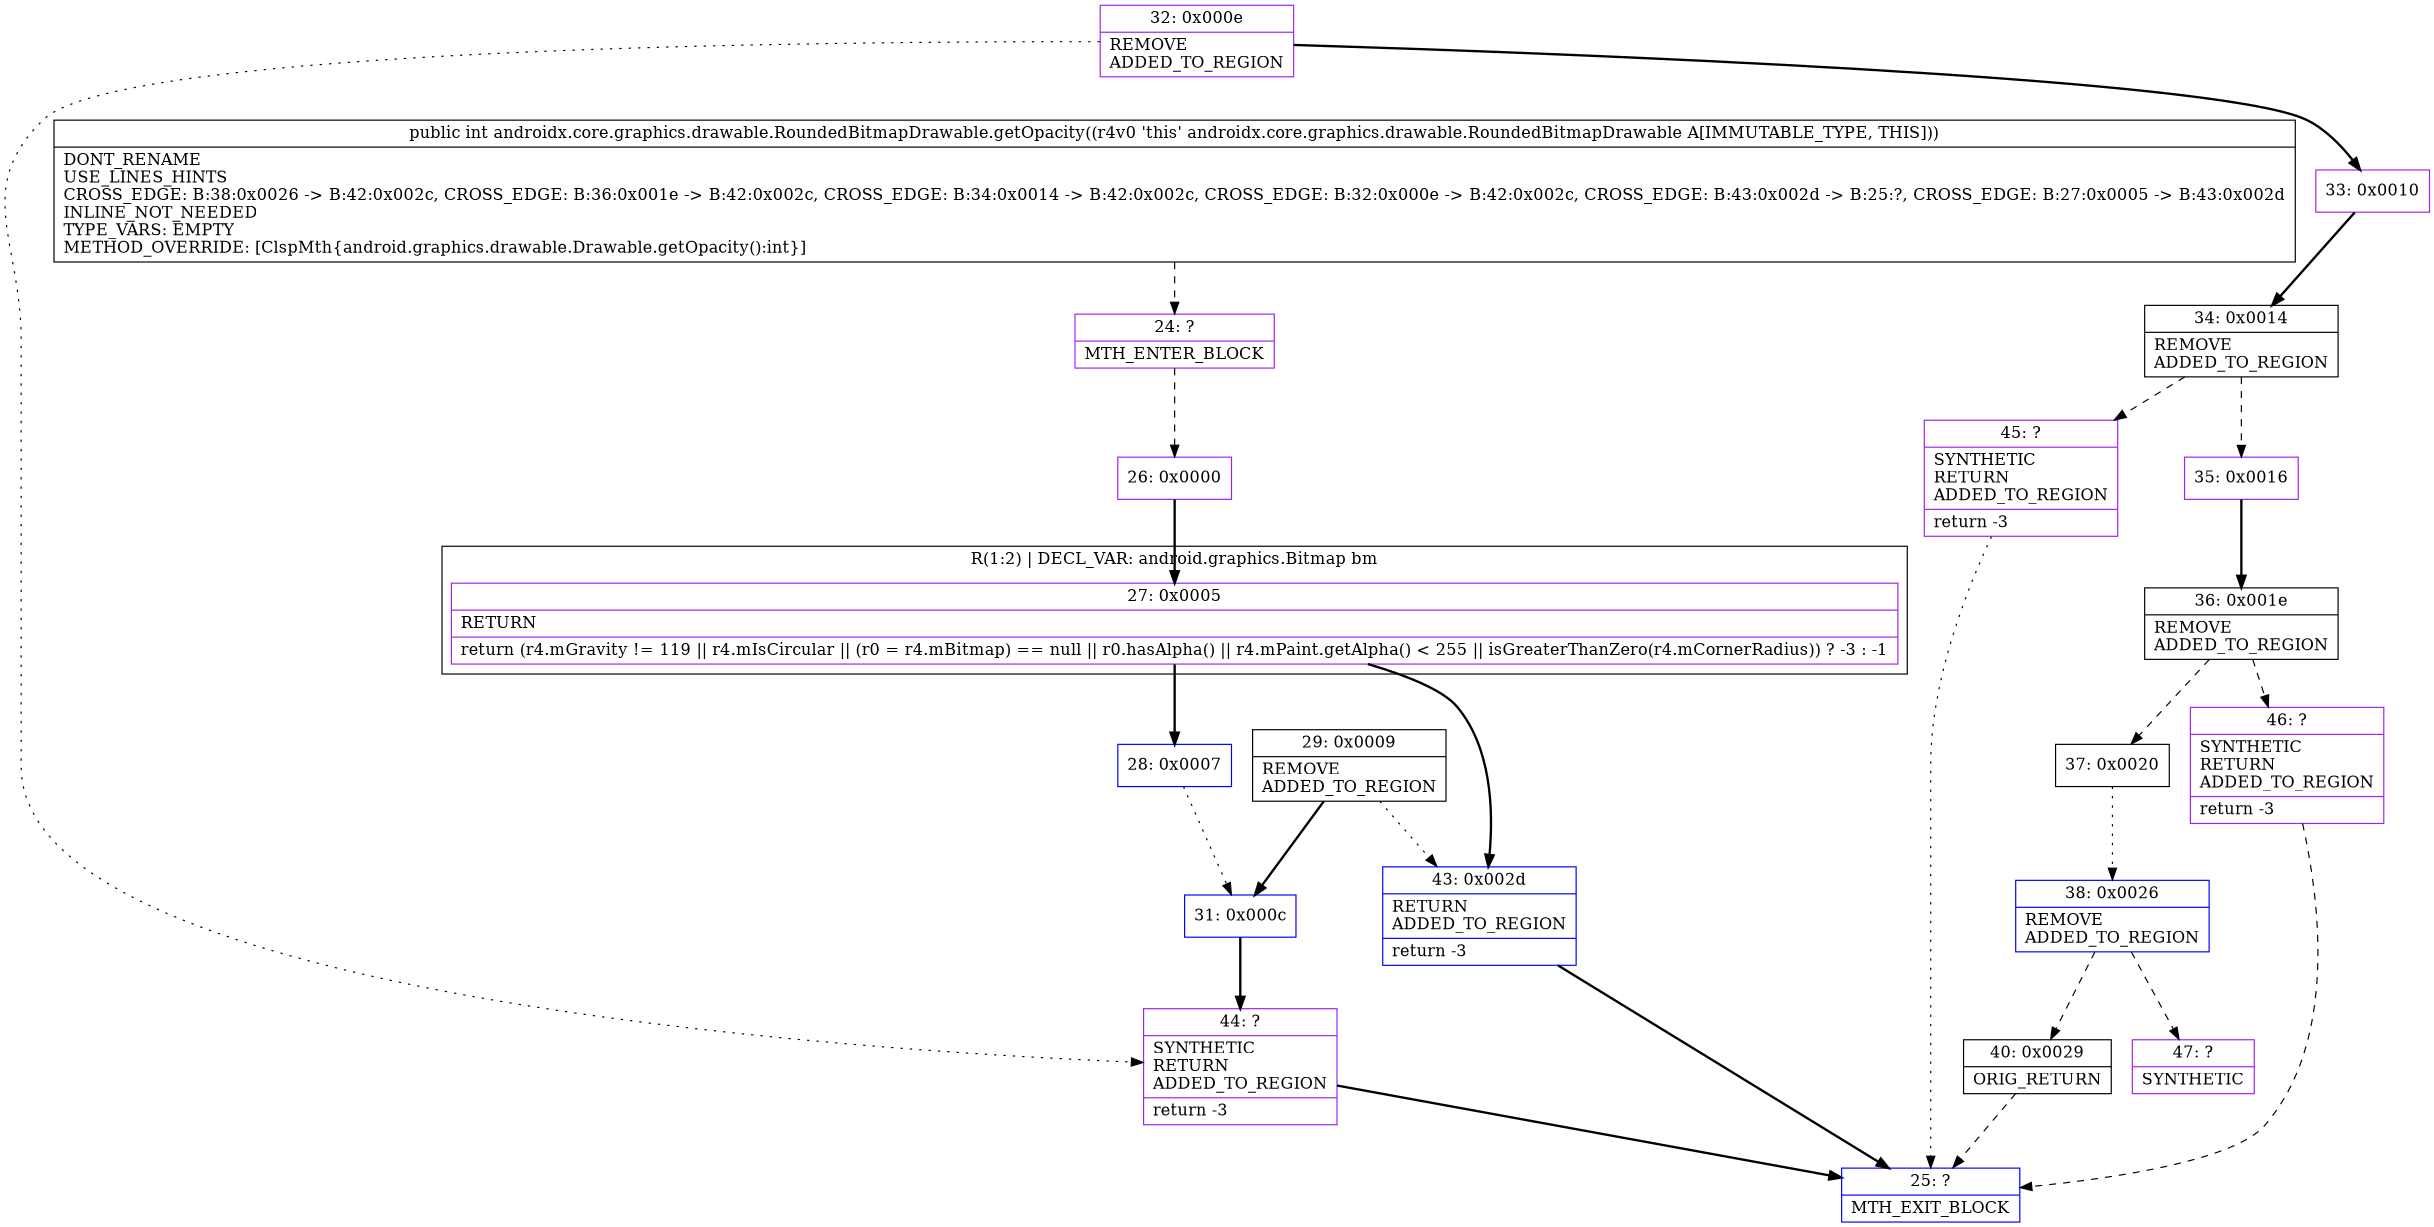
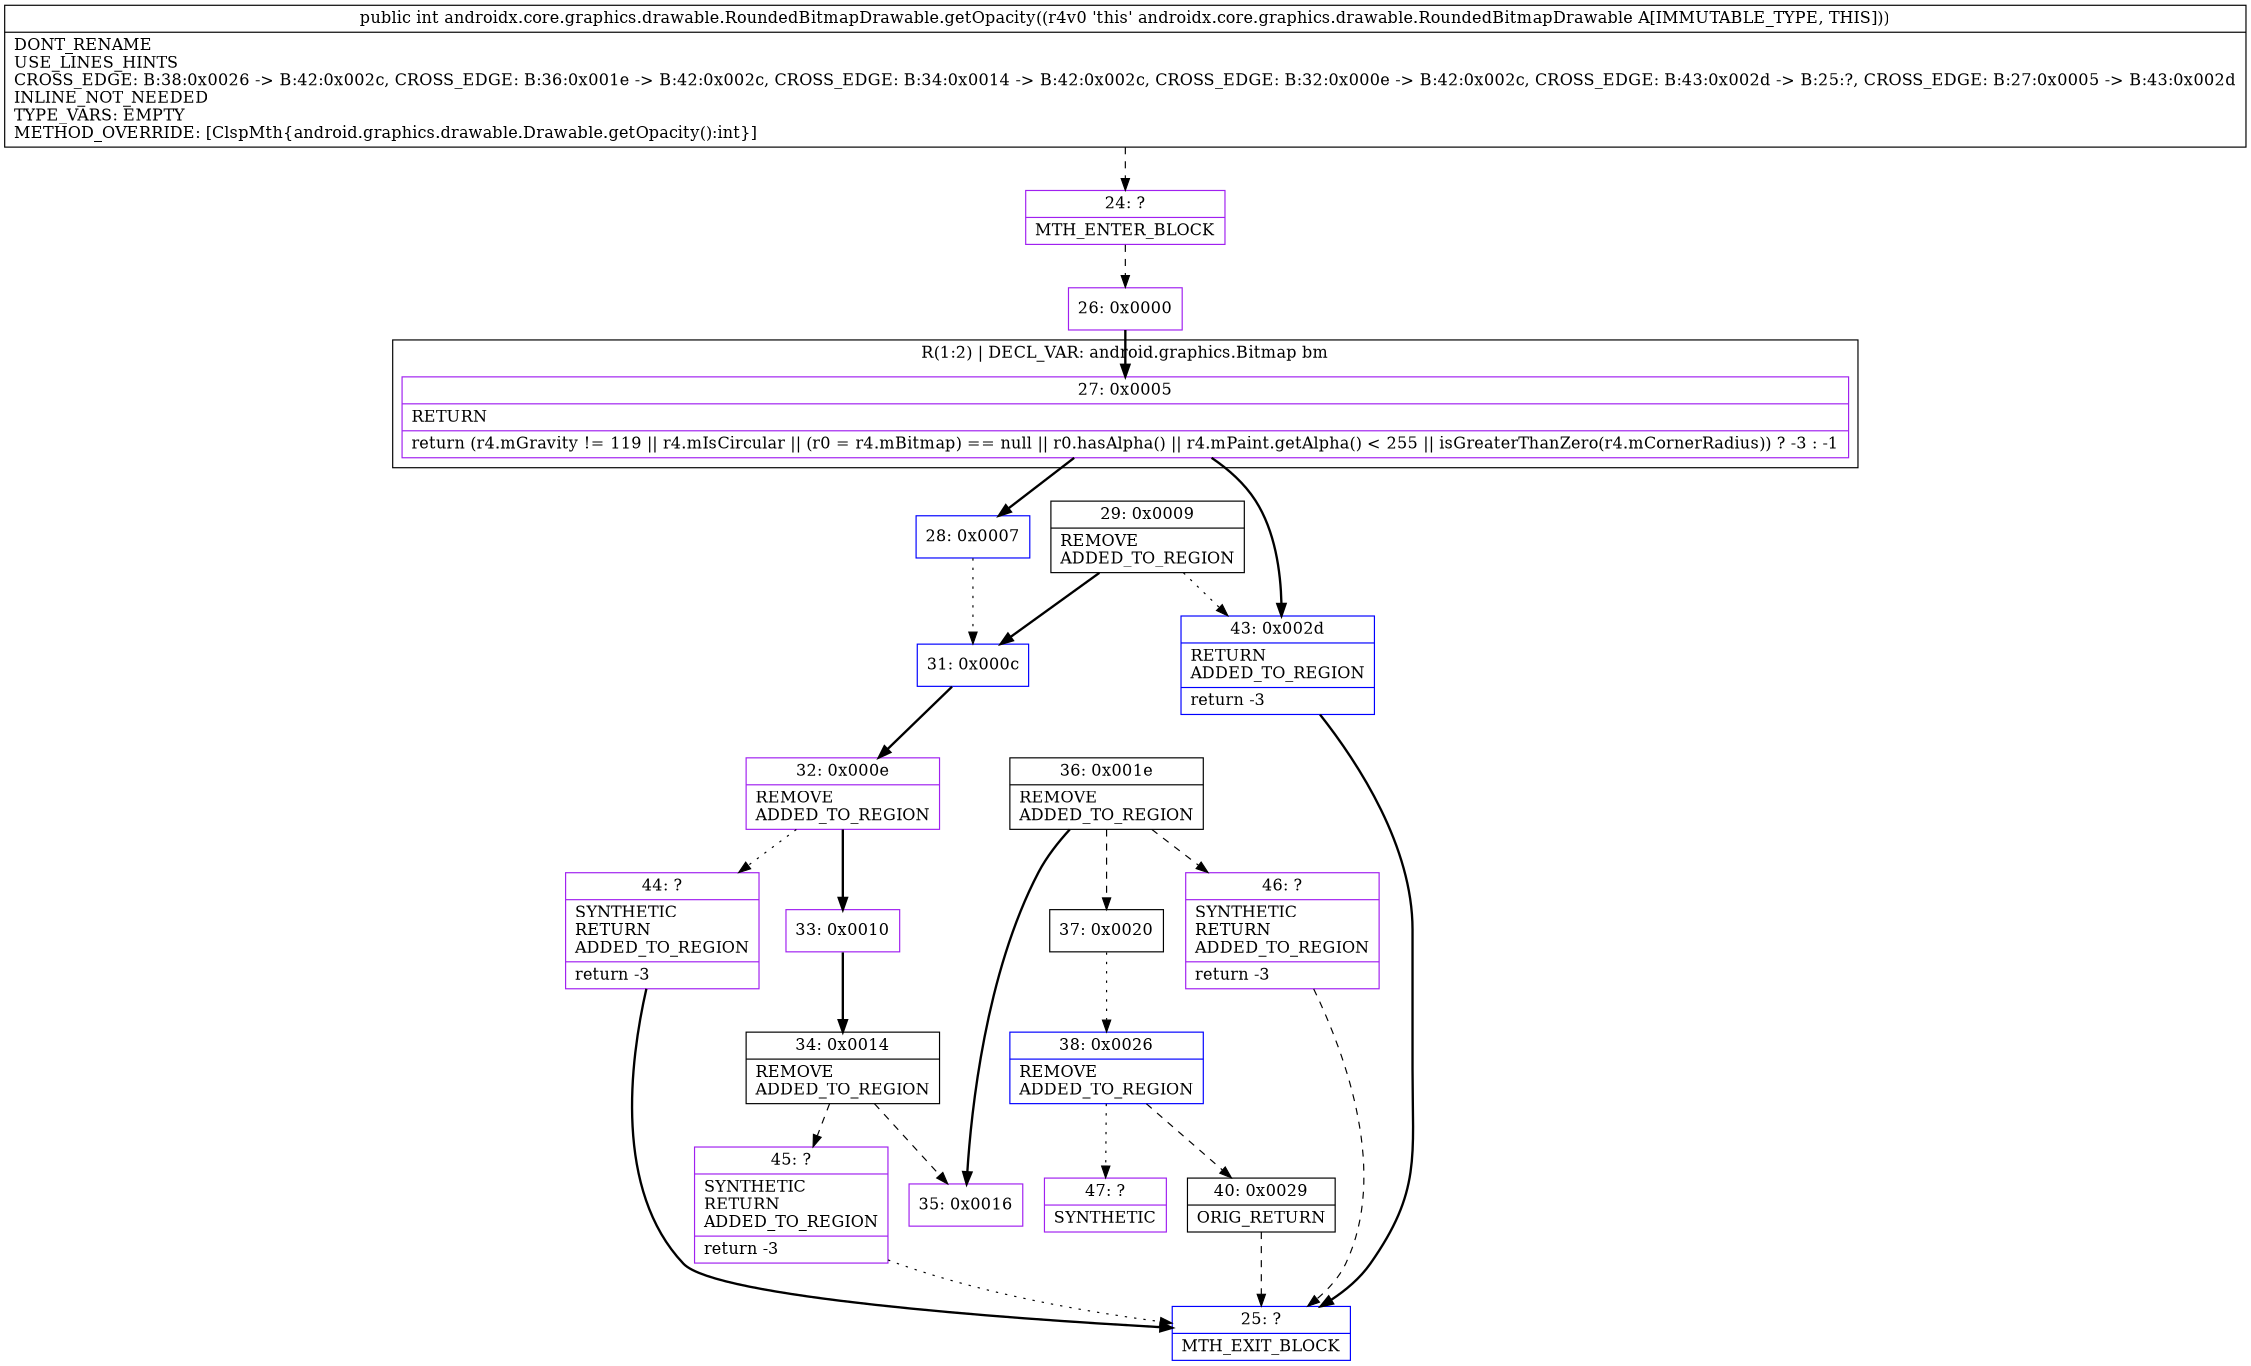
edge "35: 0x0016" -> "36: 0x001e": reversed
edge "31: 0x000c" -> "44: ?": now "31: 0x000c" -> "32: 0x000e"
edge "38: 0x0026" -> "47: ?": style dashed -> dotted
